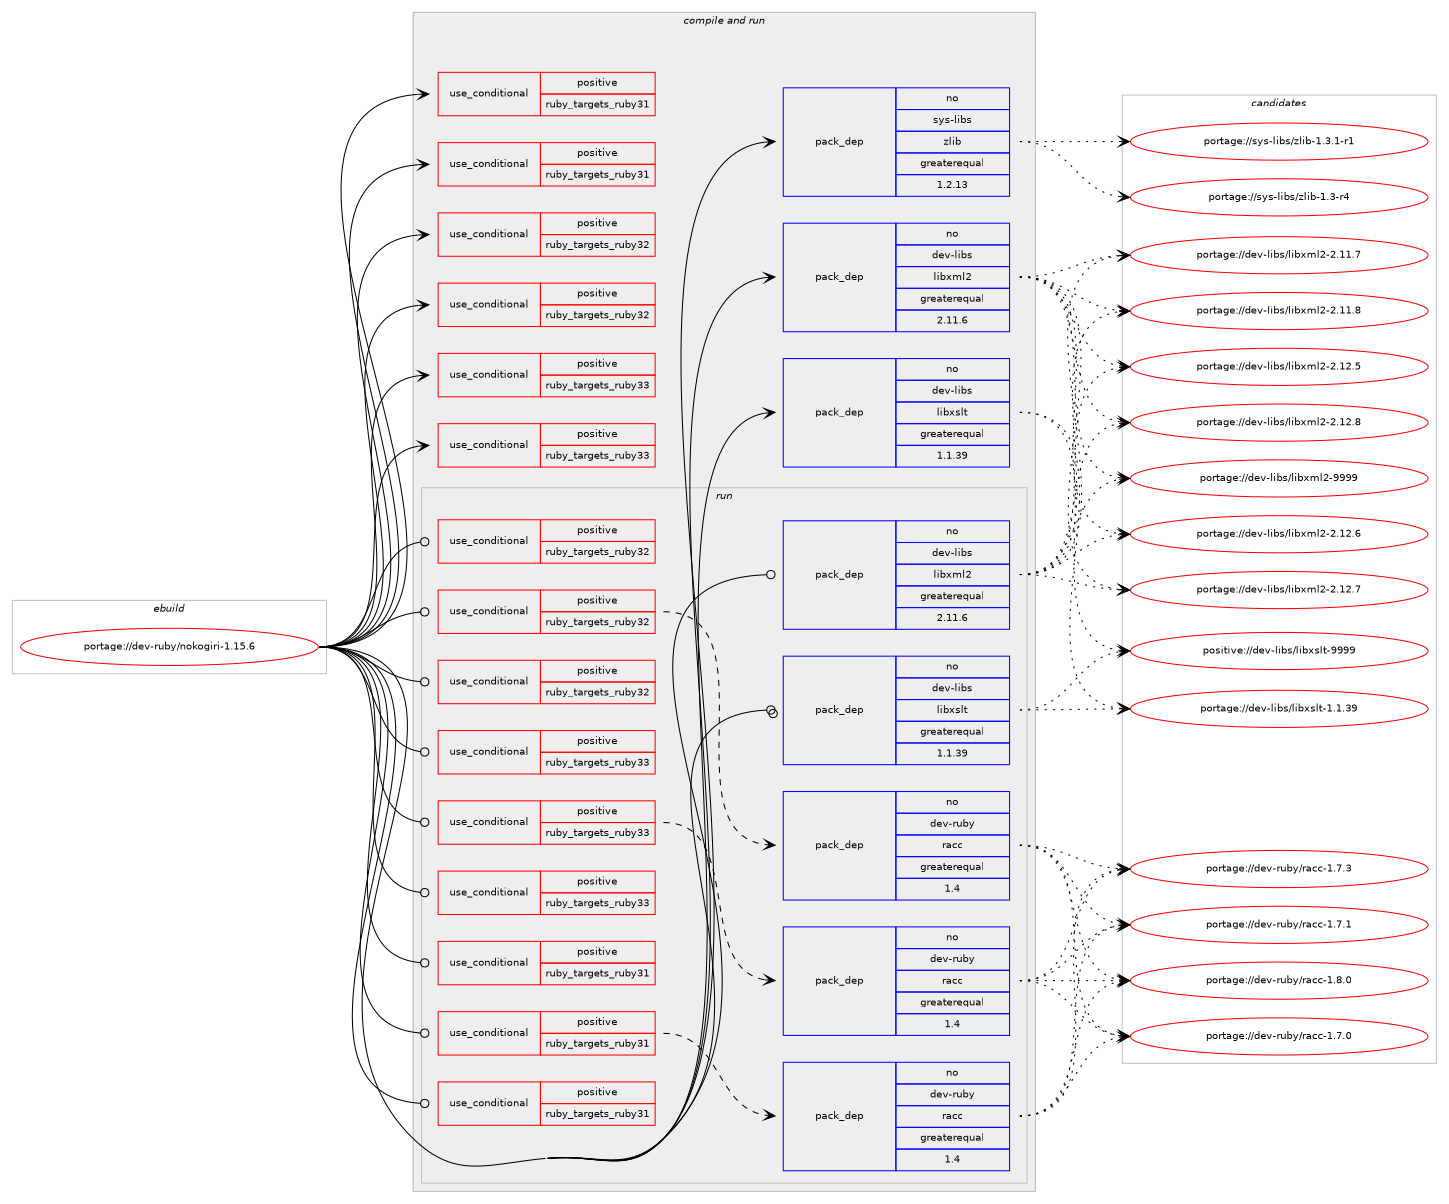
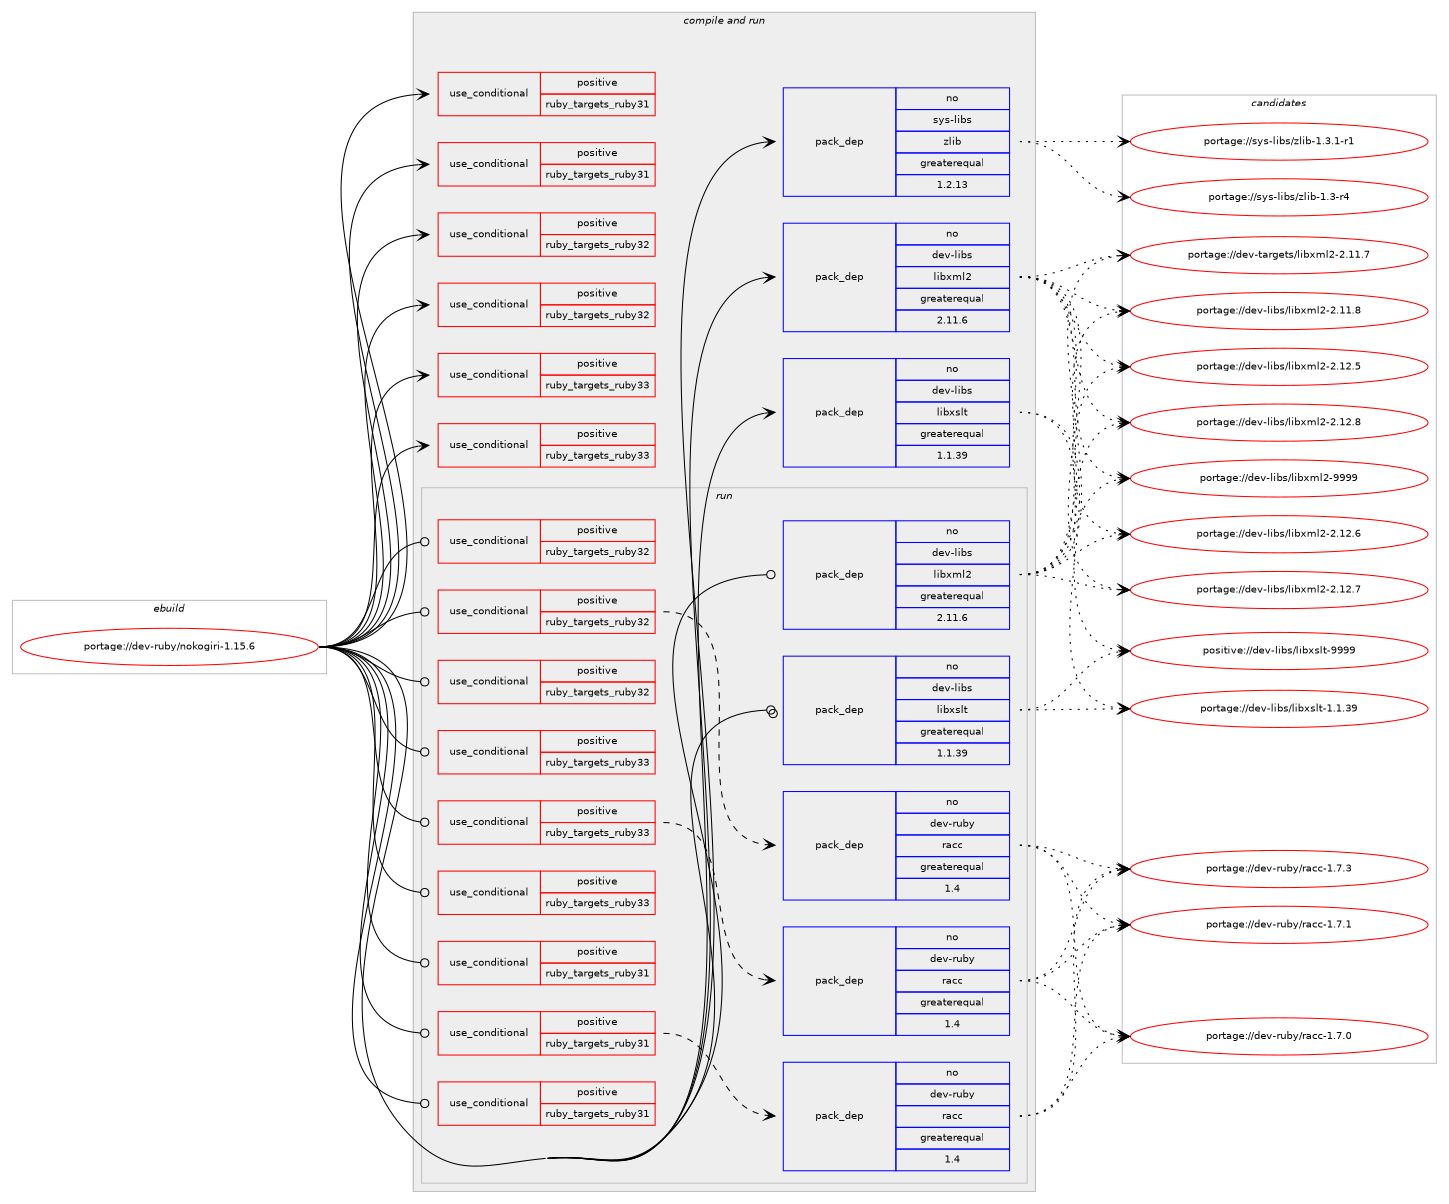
node "portage://dev-libs/libxml2-2.11.7": label "portage://dev-libs/libxml2-2.11.7" -> "portage://dev-targets/libxml2-2.11.7"
node "portage://dev-ruby/racc-1.8.0": removed
